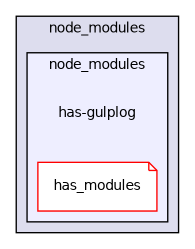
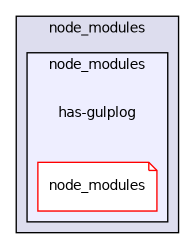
node "has_modules": label "has_modules" -> "node_modules"
